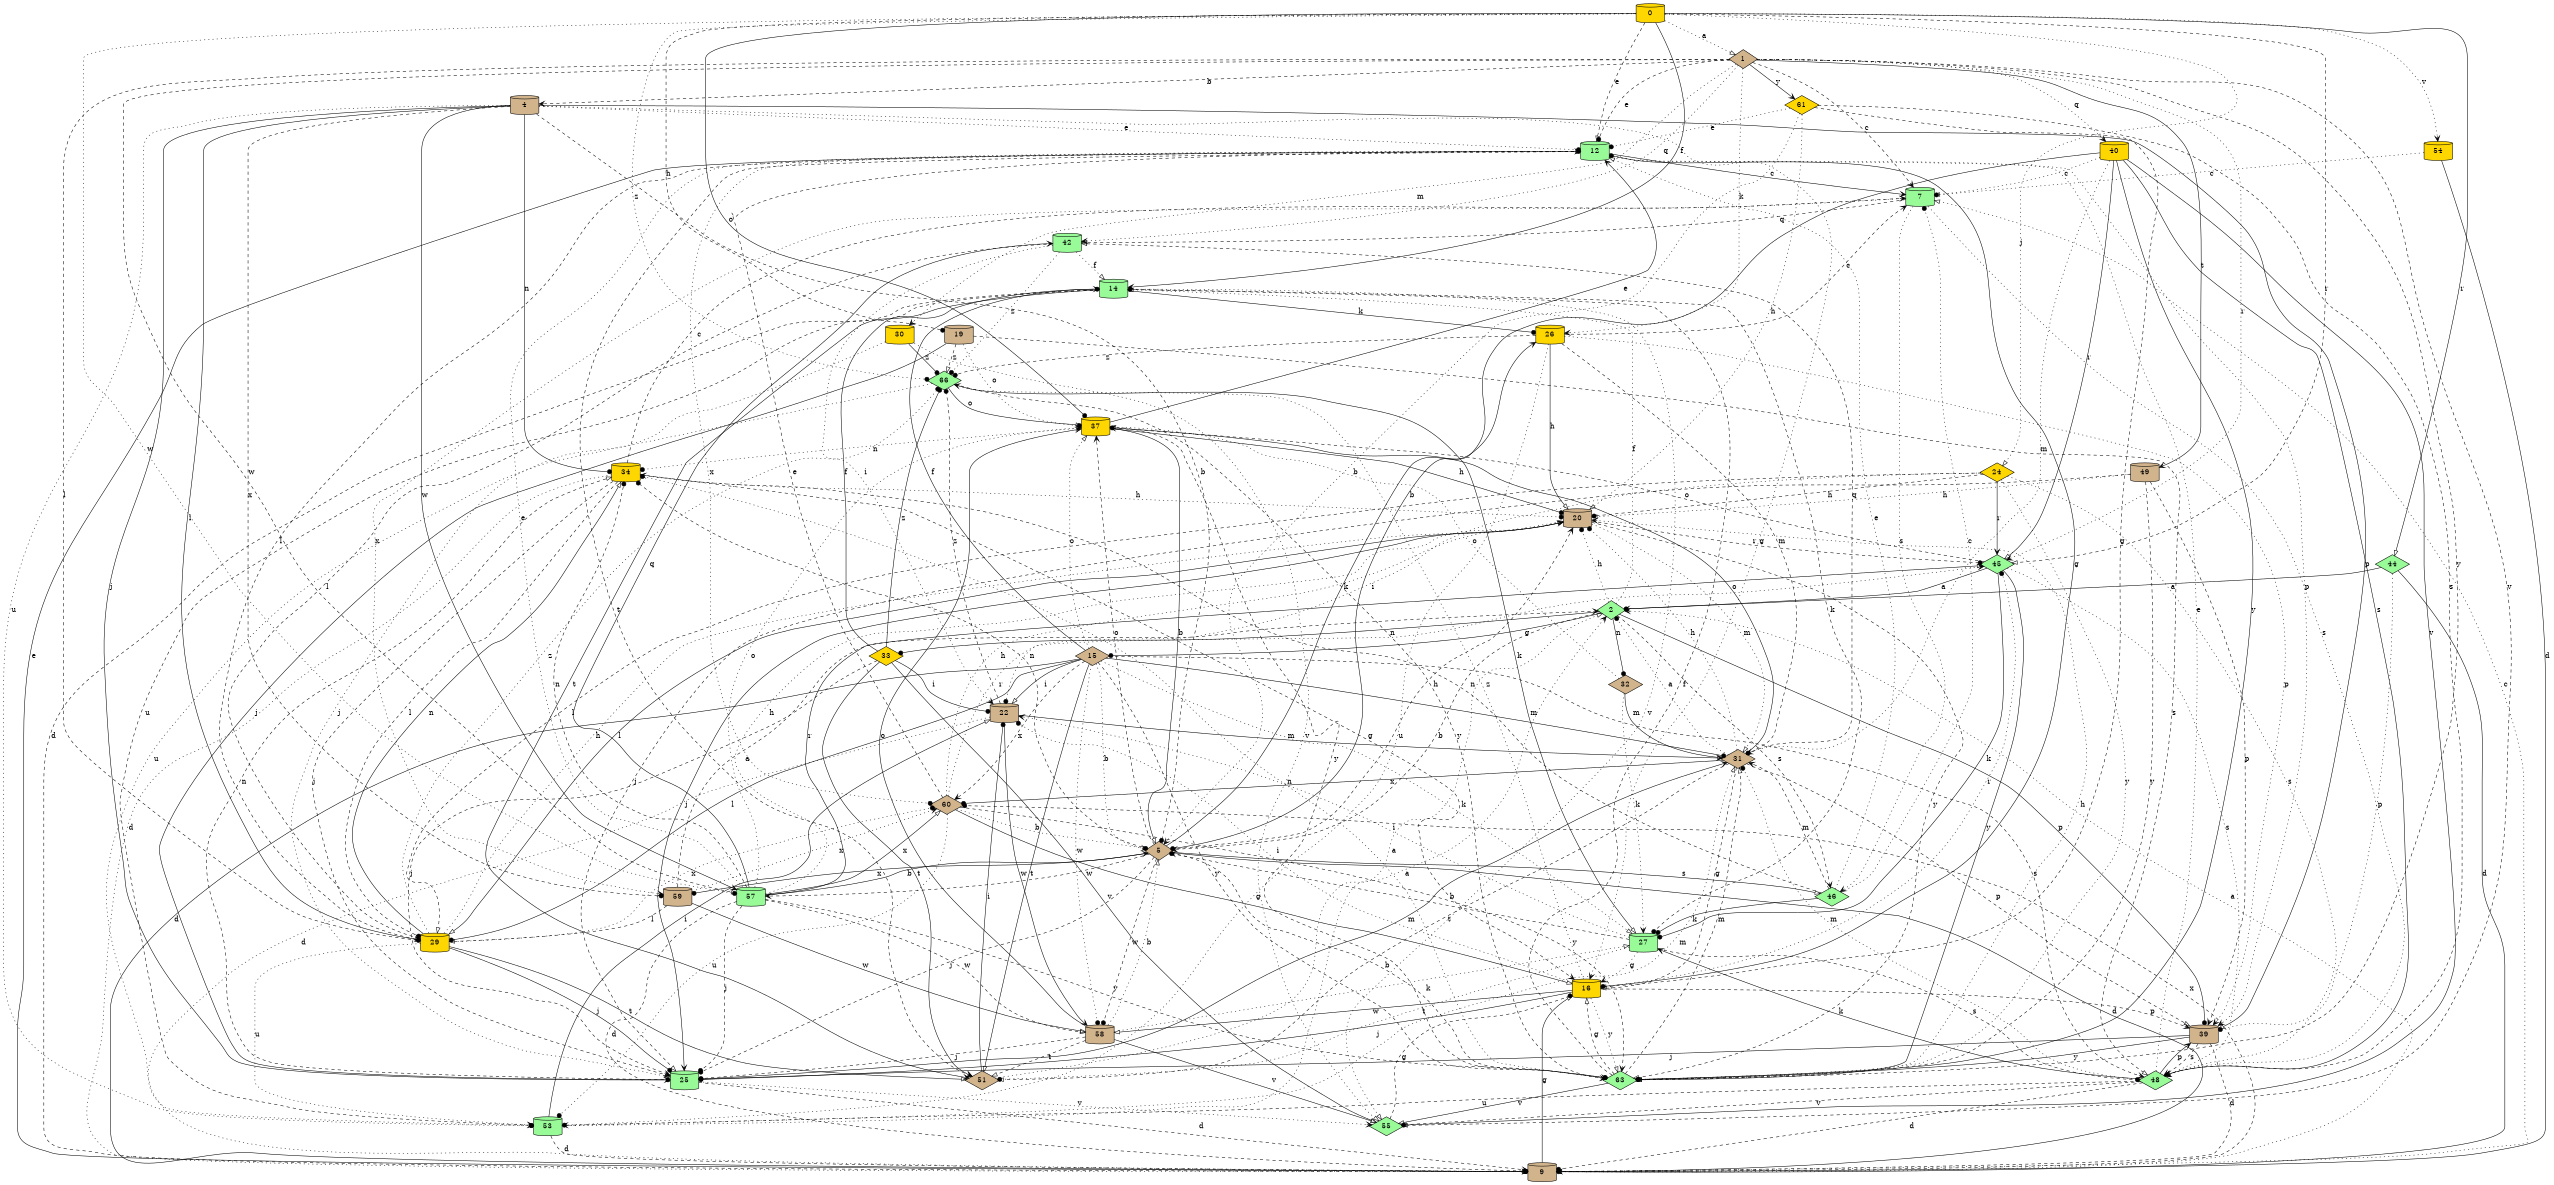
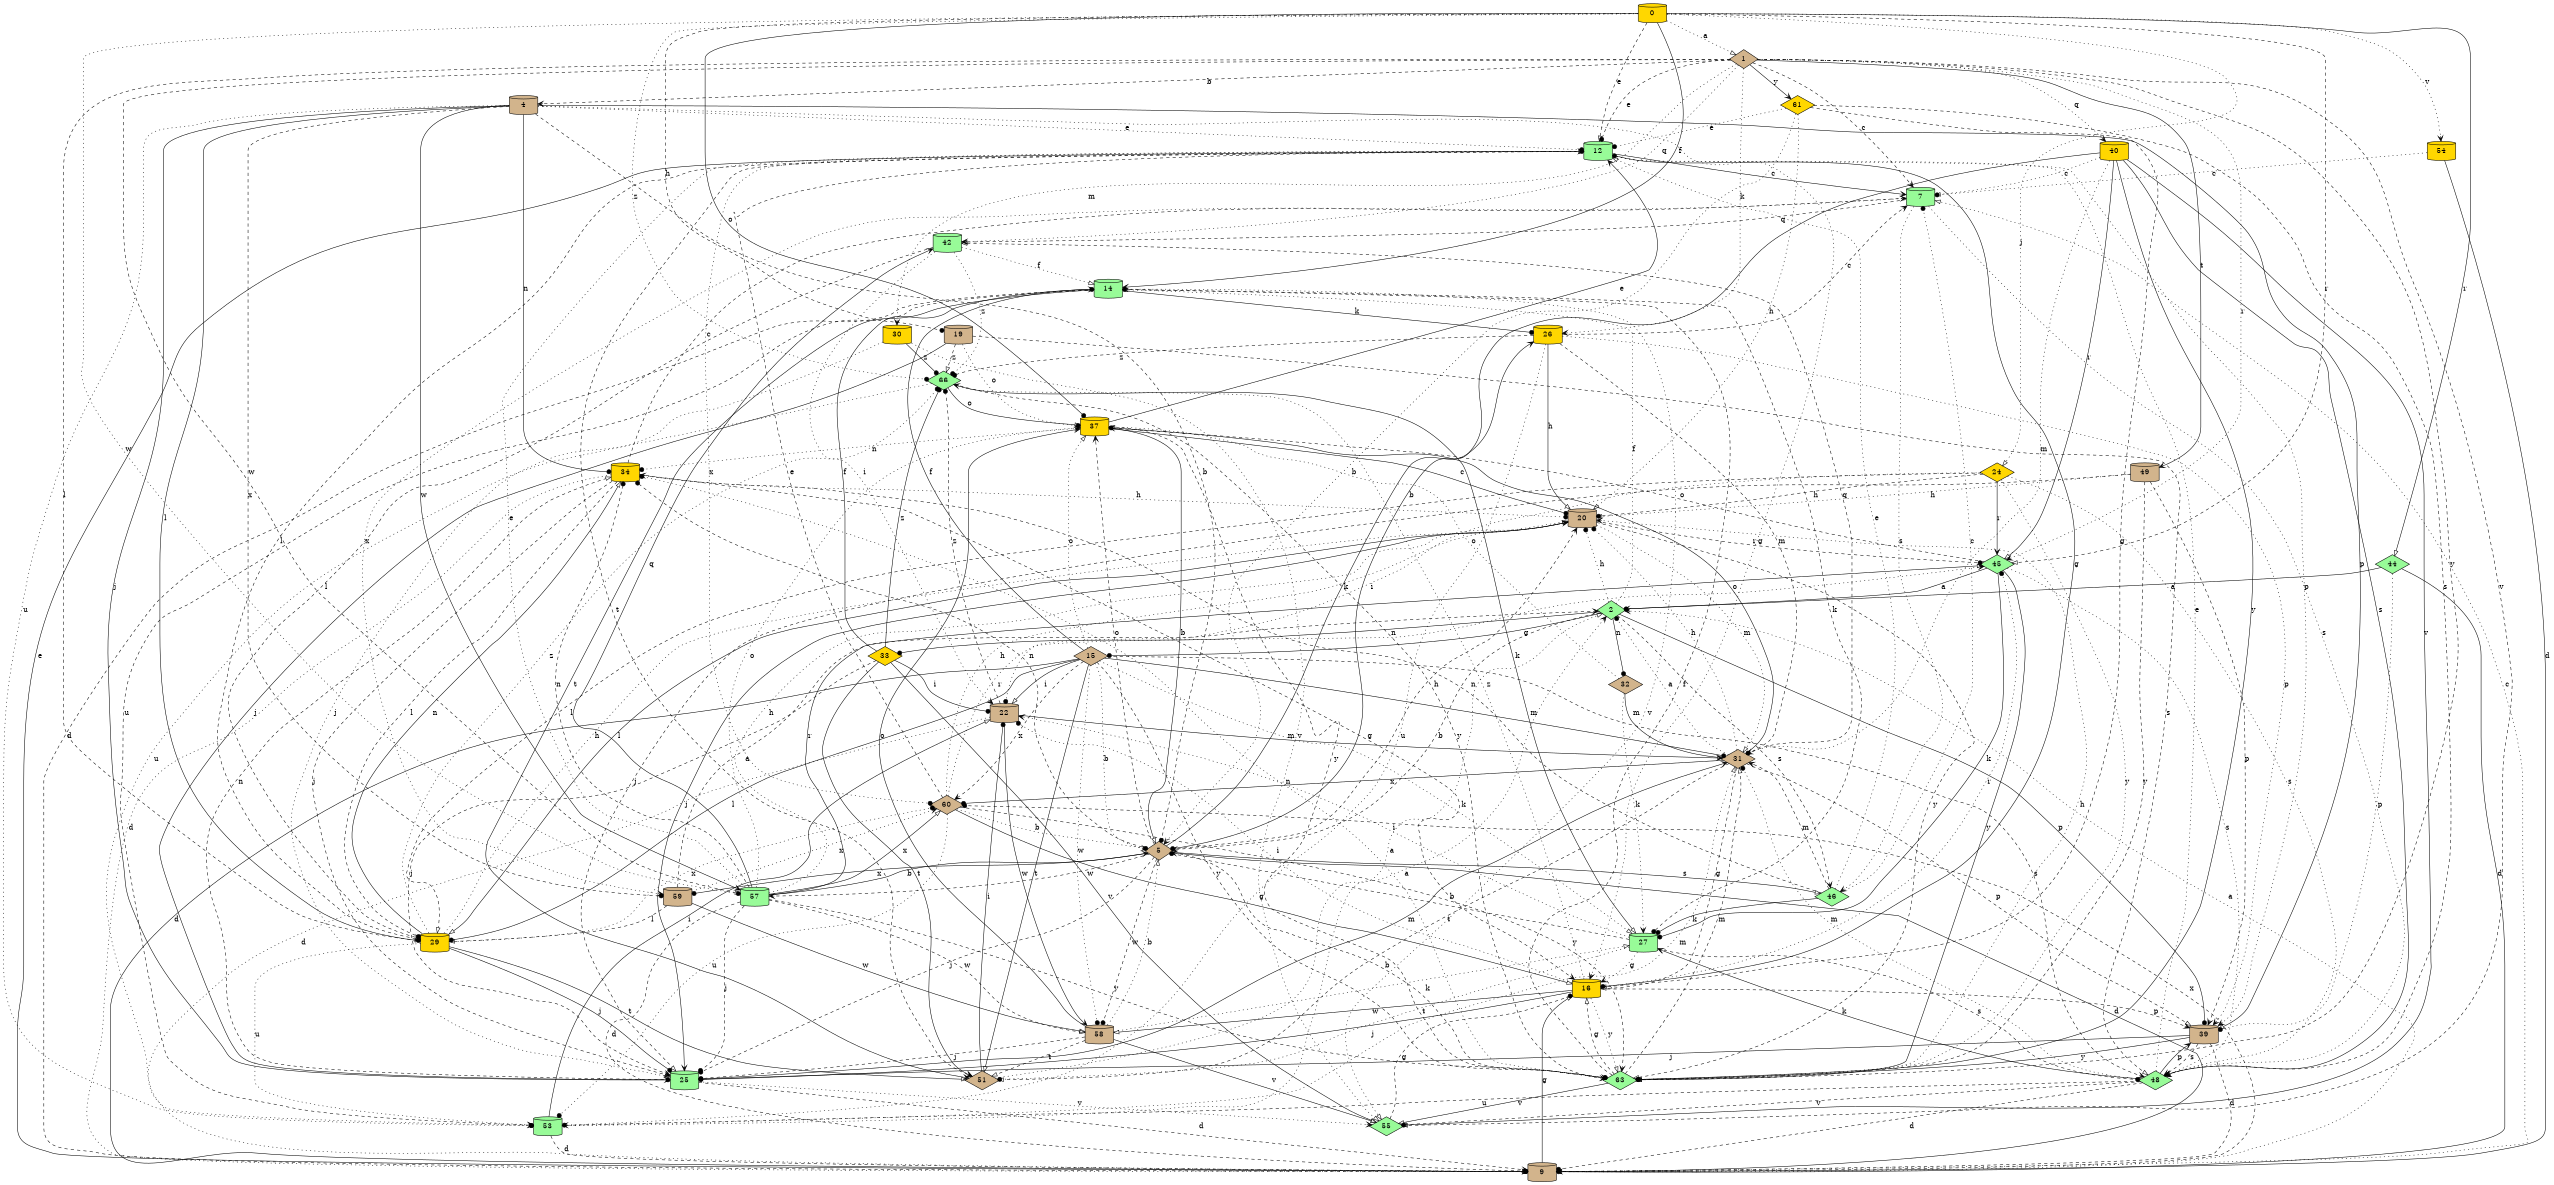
edge "37" -> "20": label "h" -> "c"
